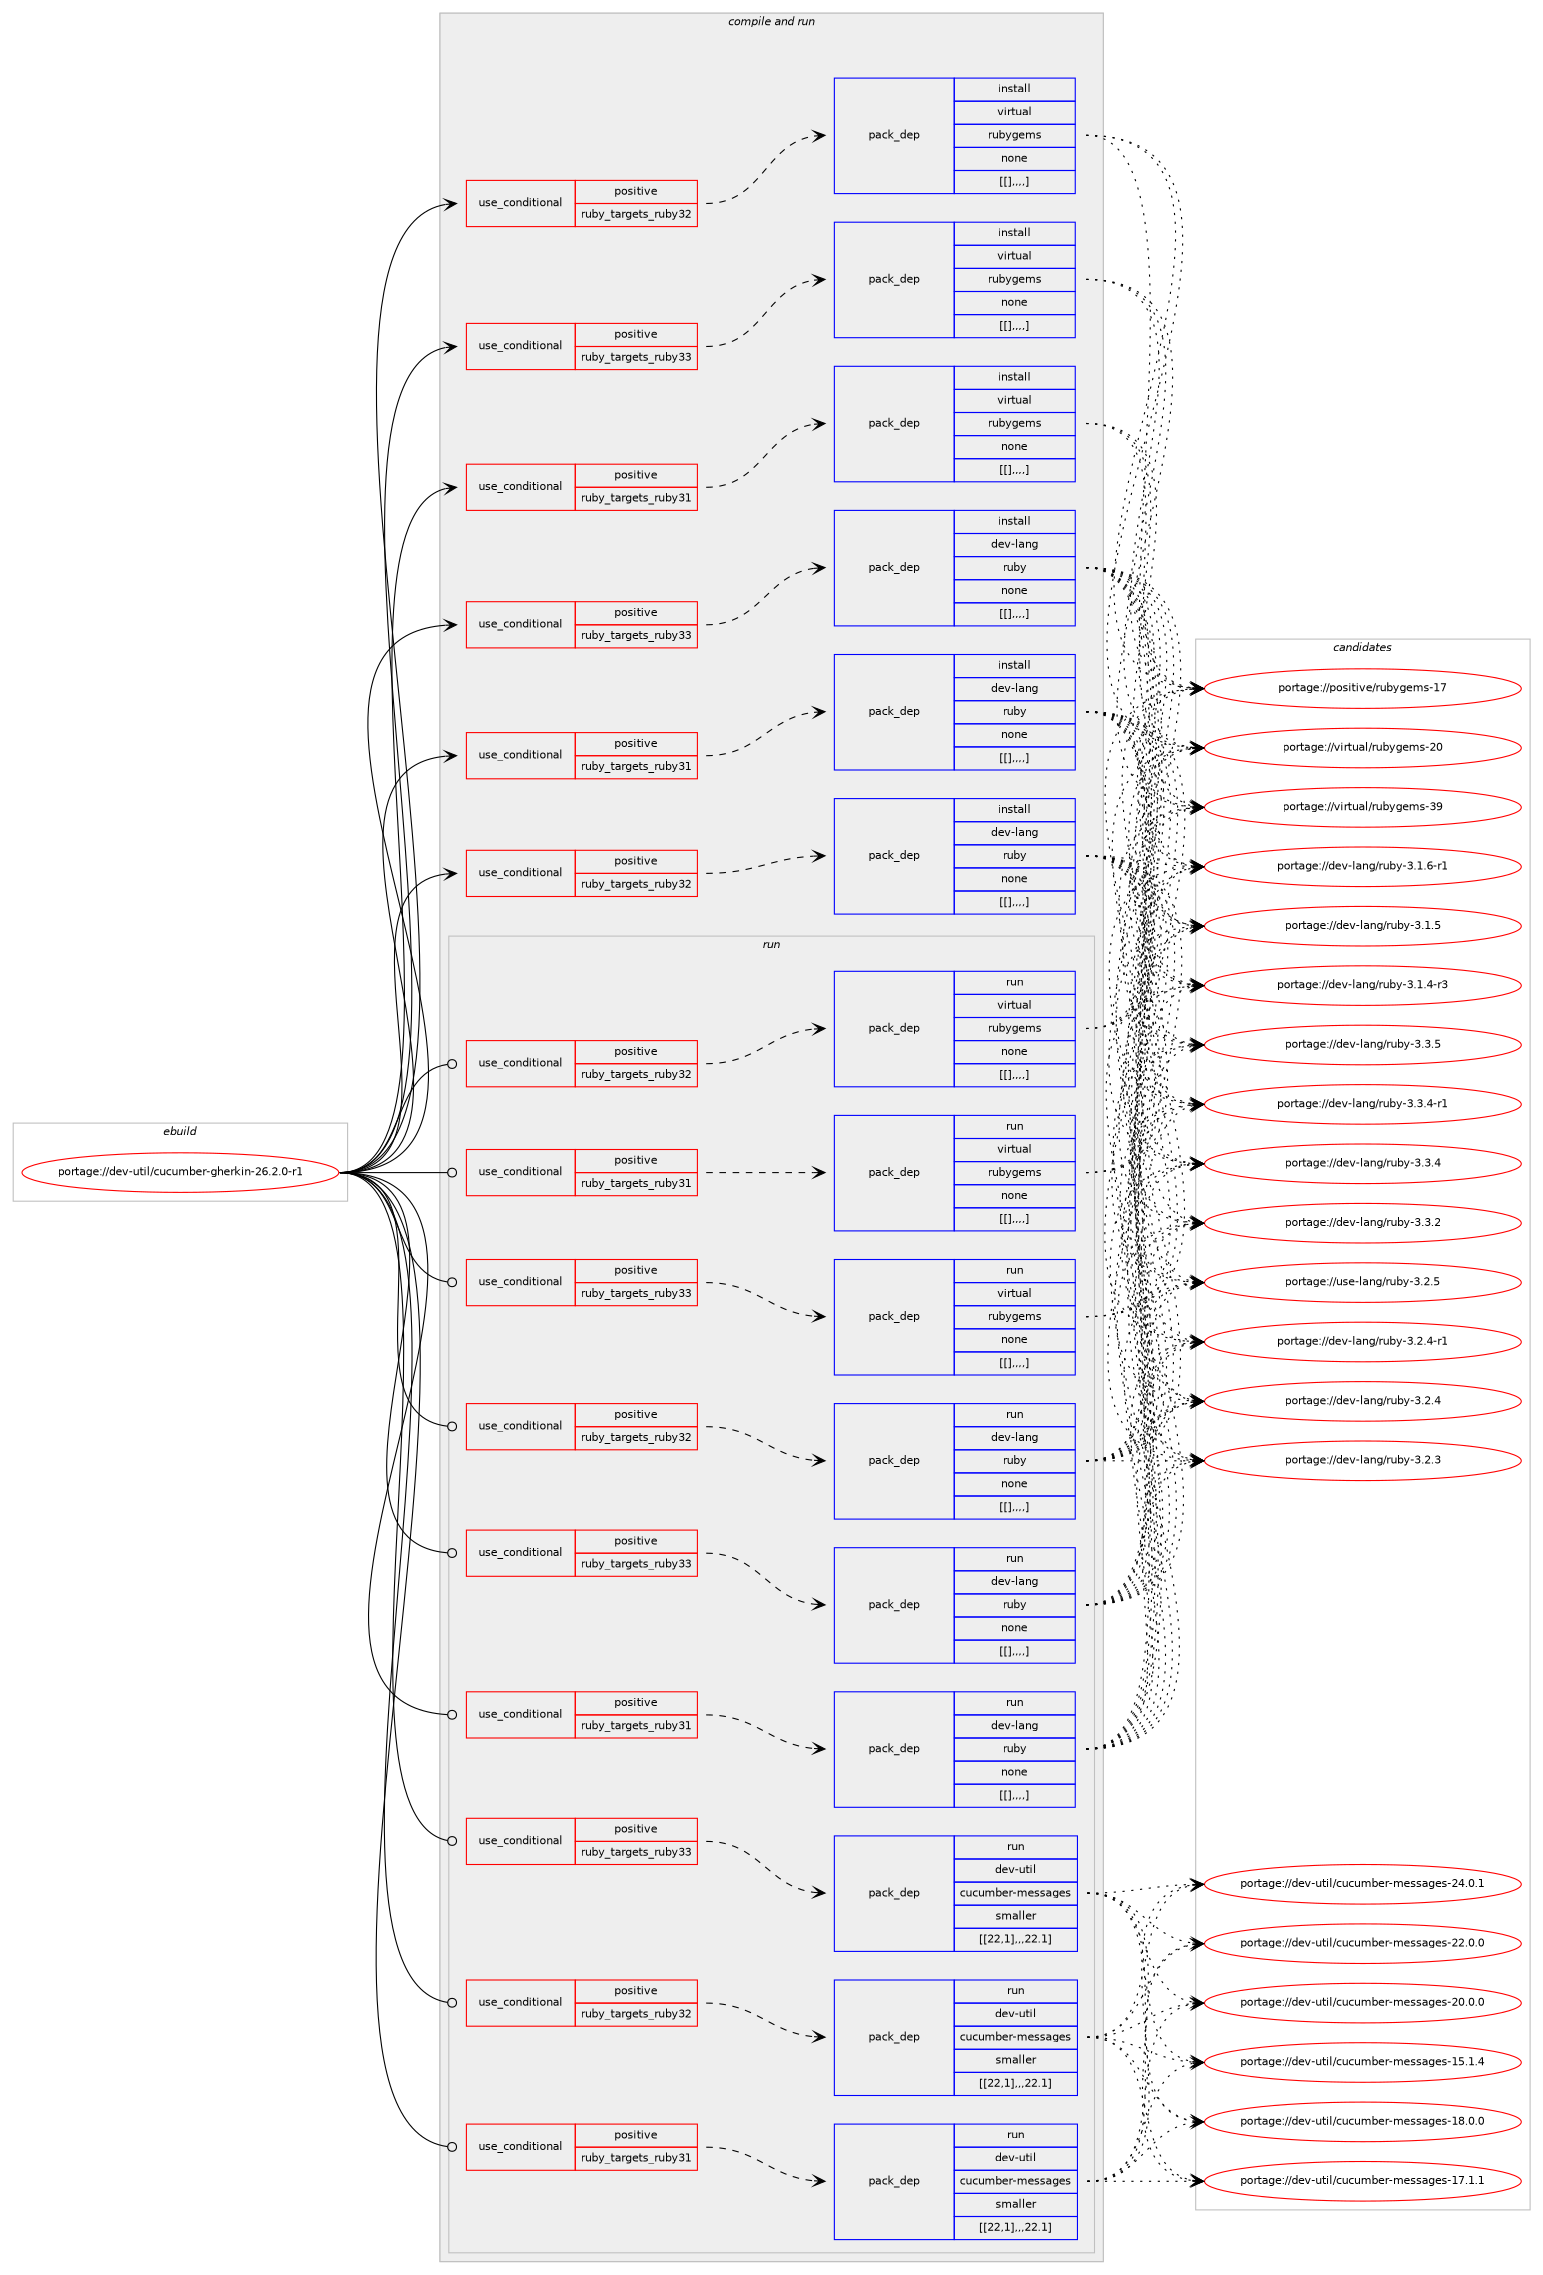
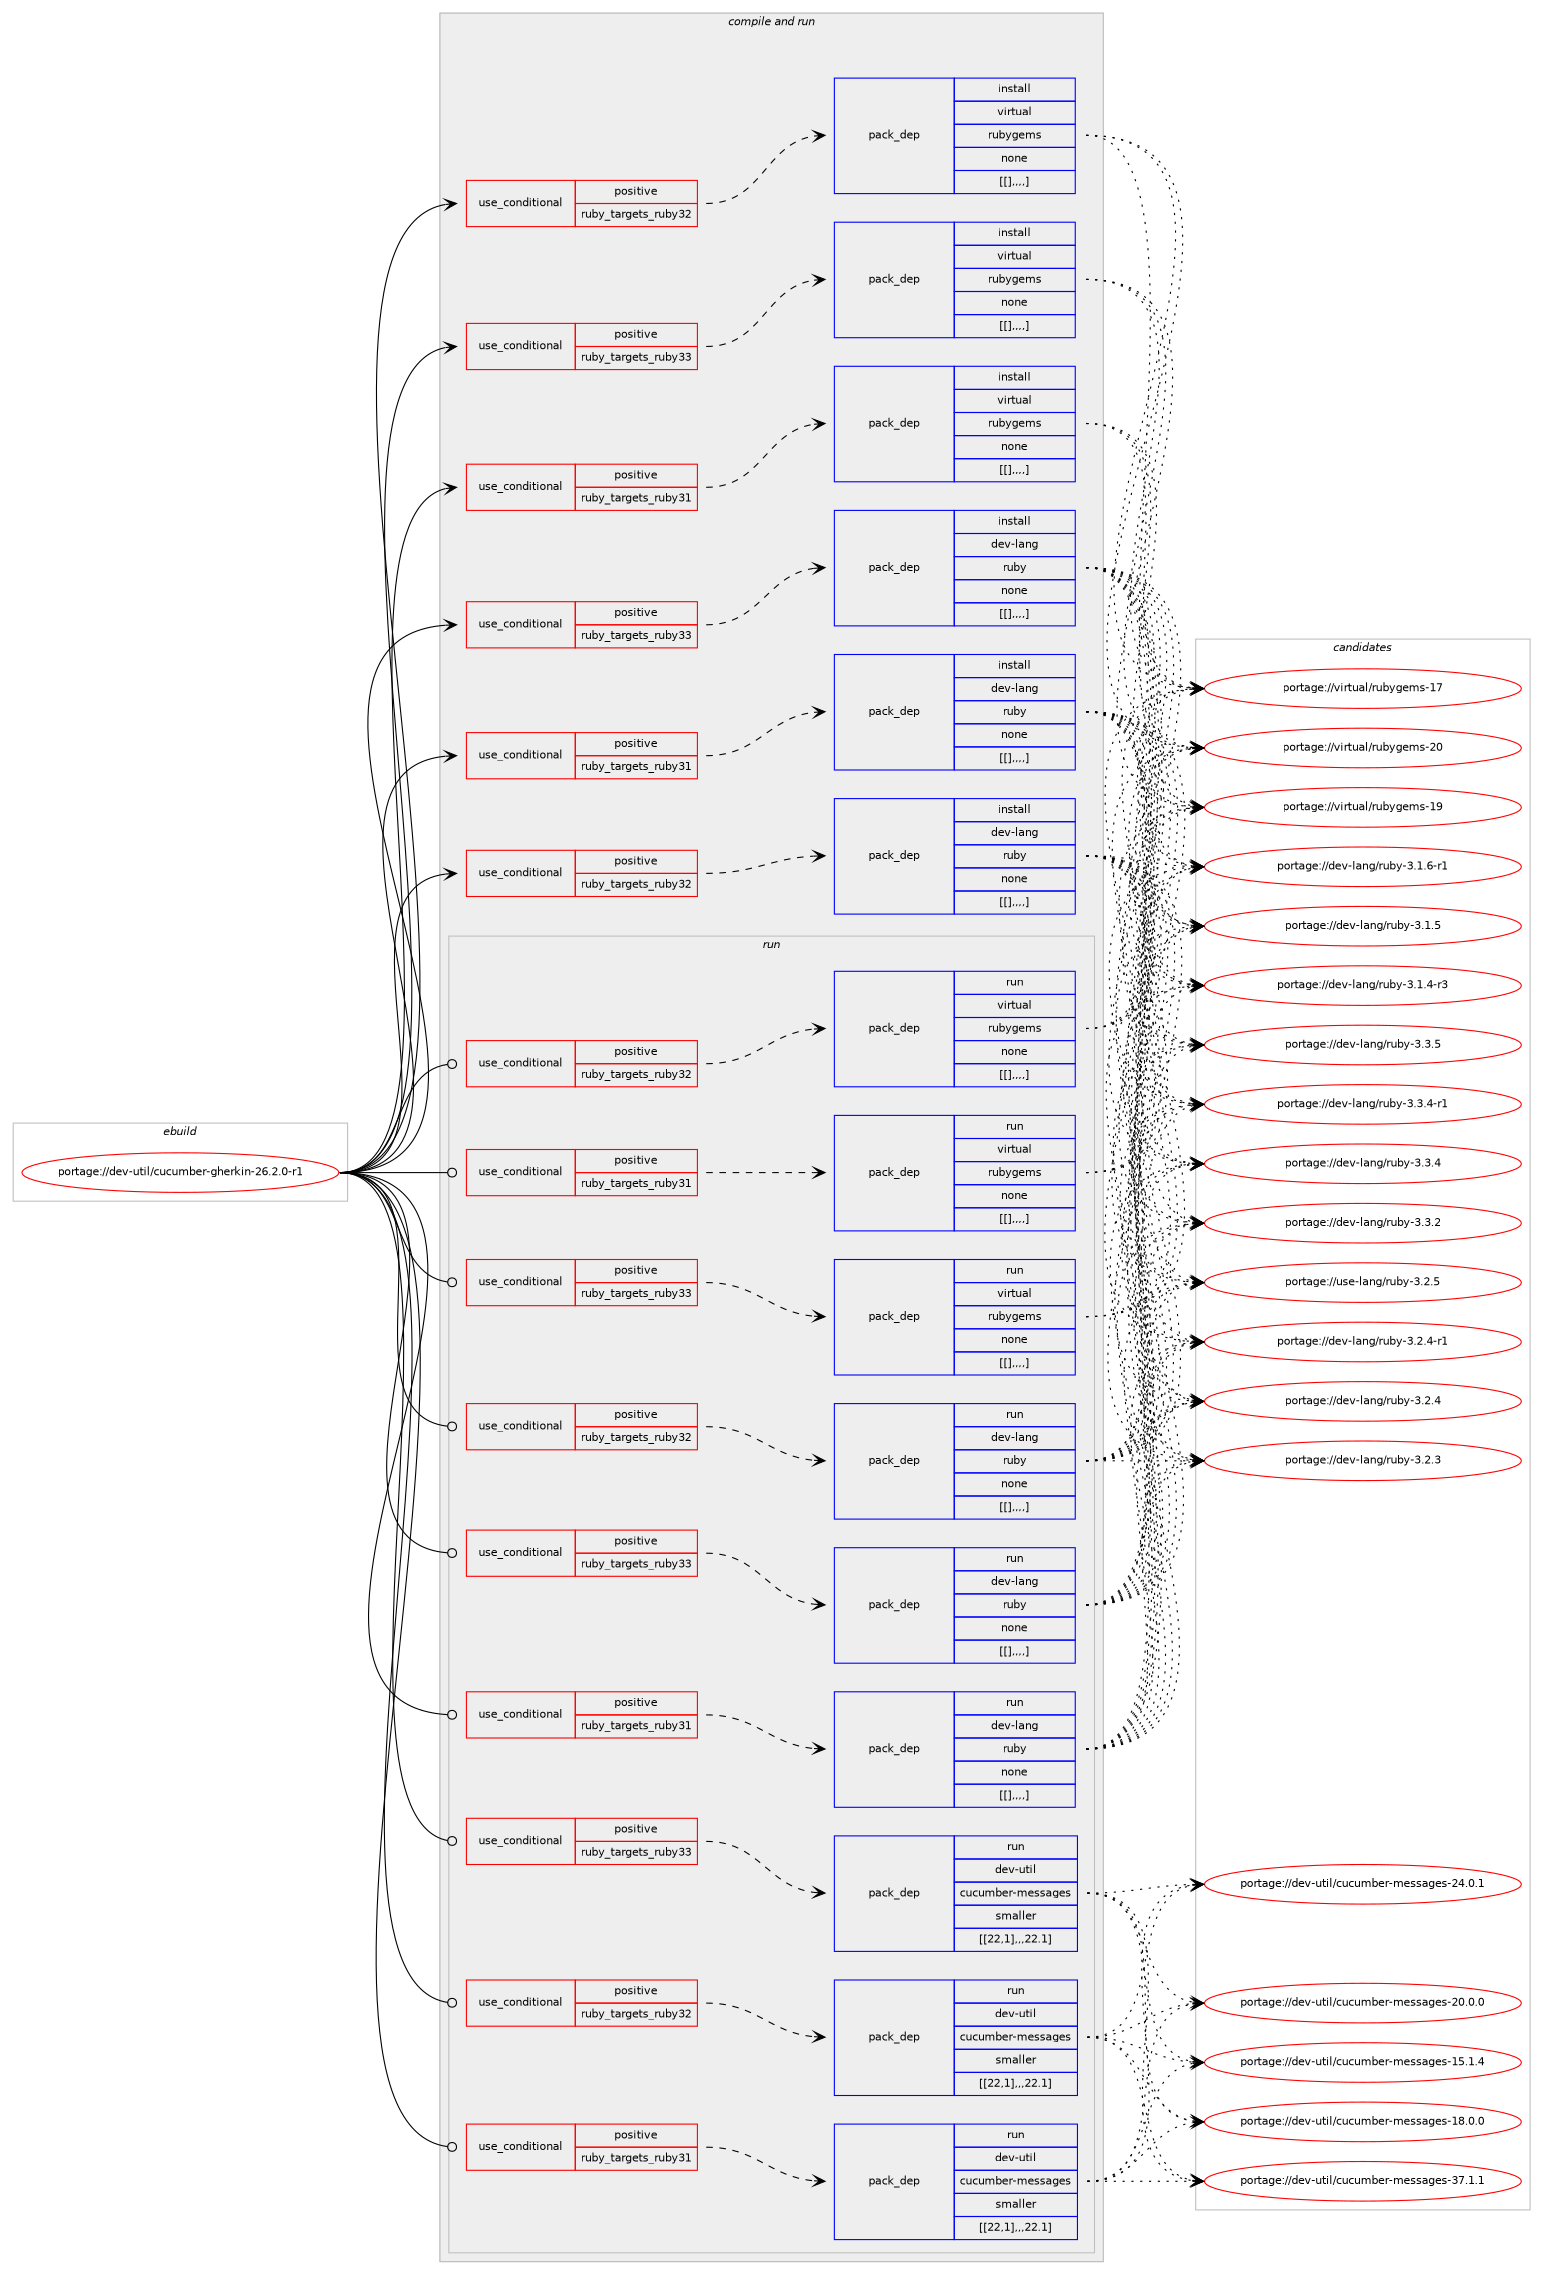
node "portage://positive/rubygems-17": label "portage://positive/rubygems-17" -> "portage://virtual/rubygems-17"
node "portage://virtual/rubygems-39": label "portage://virtual/rubygems-39" -> "portage://virtual/rubygems-19"
node "portage://dev-util/cucumber-messages-22.0.0": removed
node "portage://dev-util/cucumber-messages-17.1.1": label "portage://dev-util/cucumber-messages-17.1.1" -> "portage://dev-util/cucumber-messages-37.1.1"
